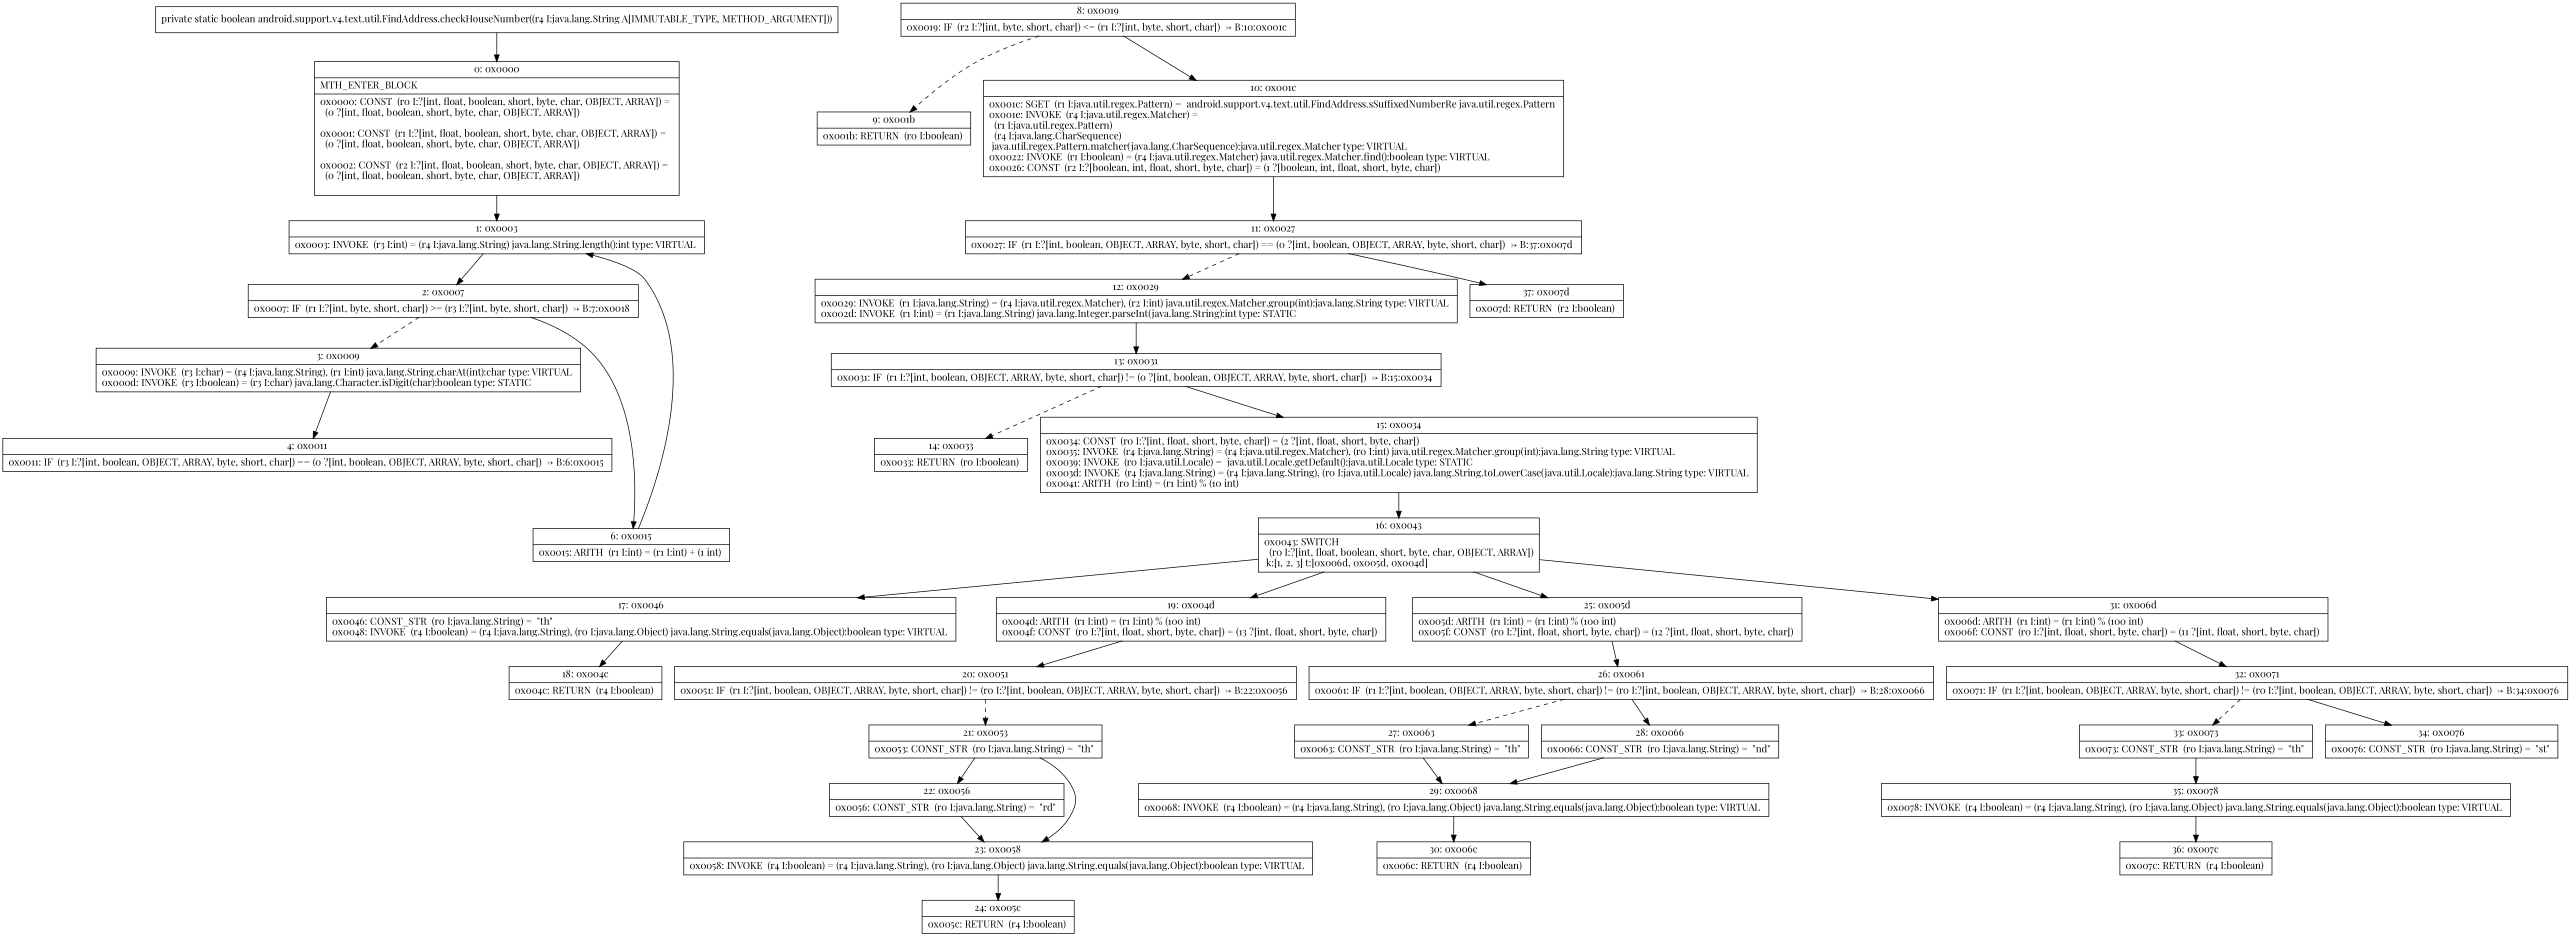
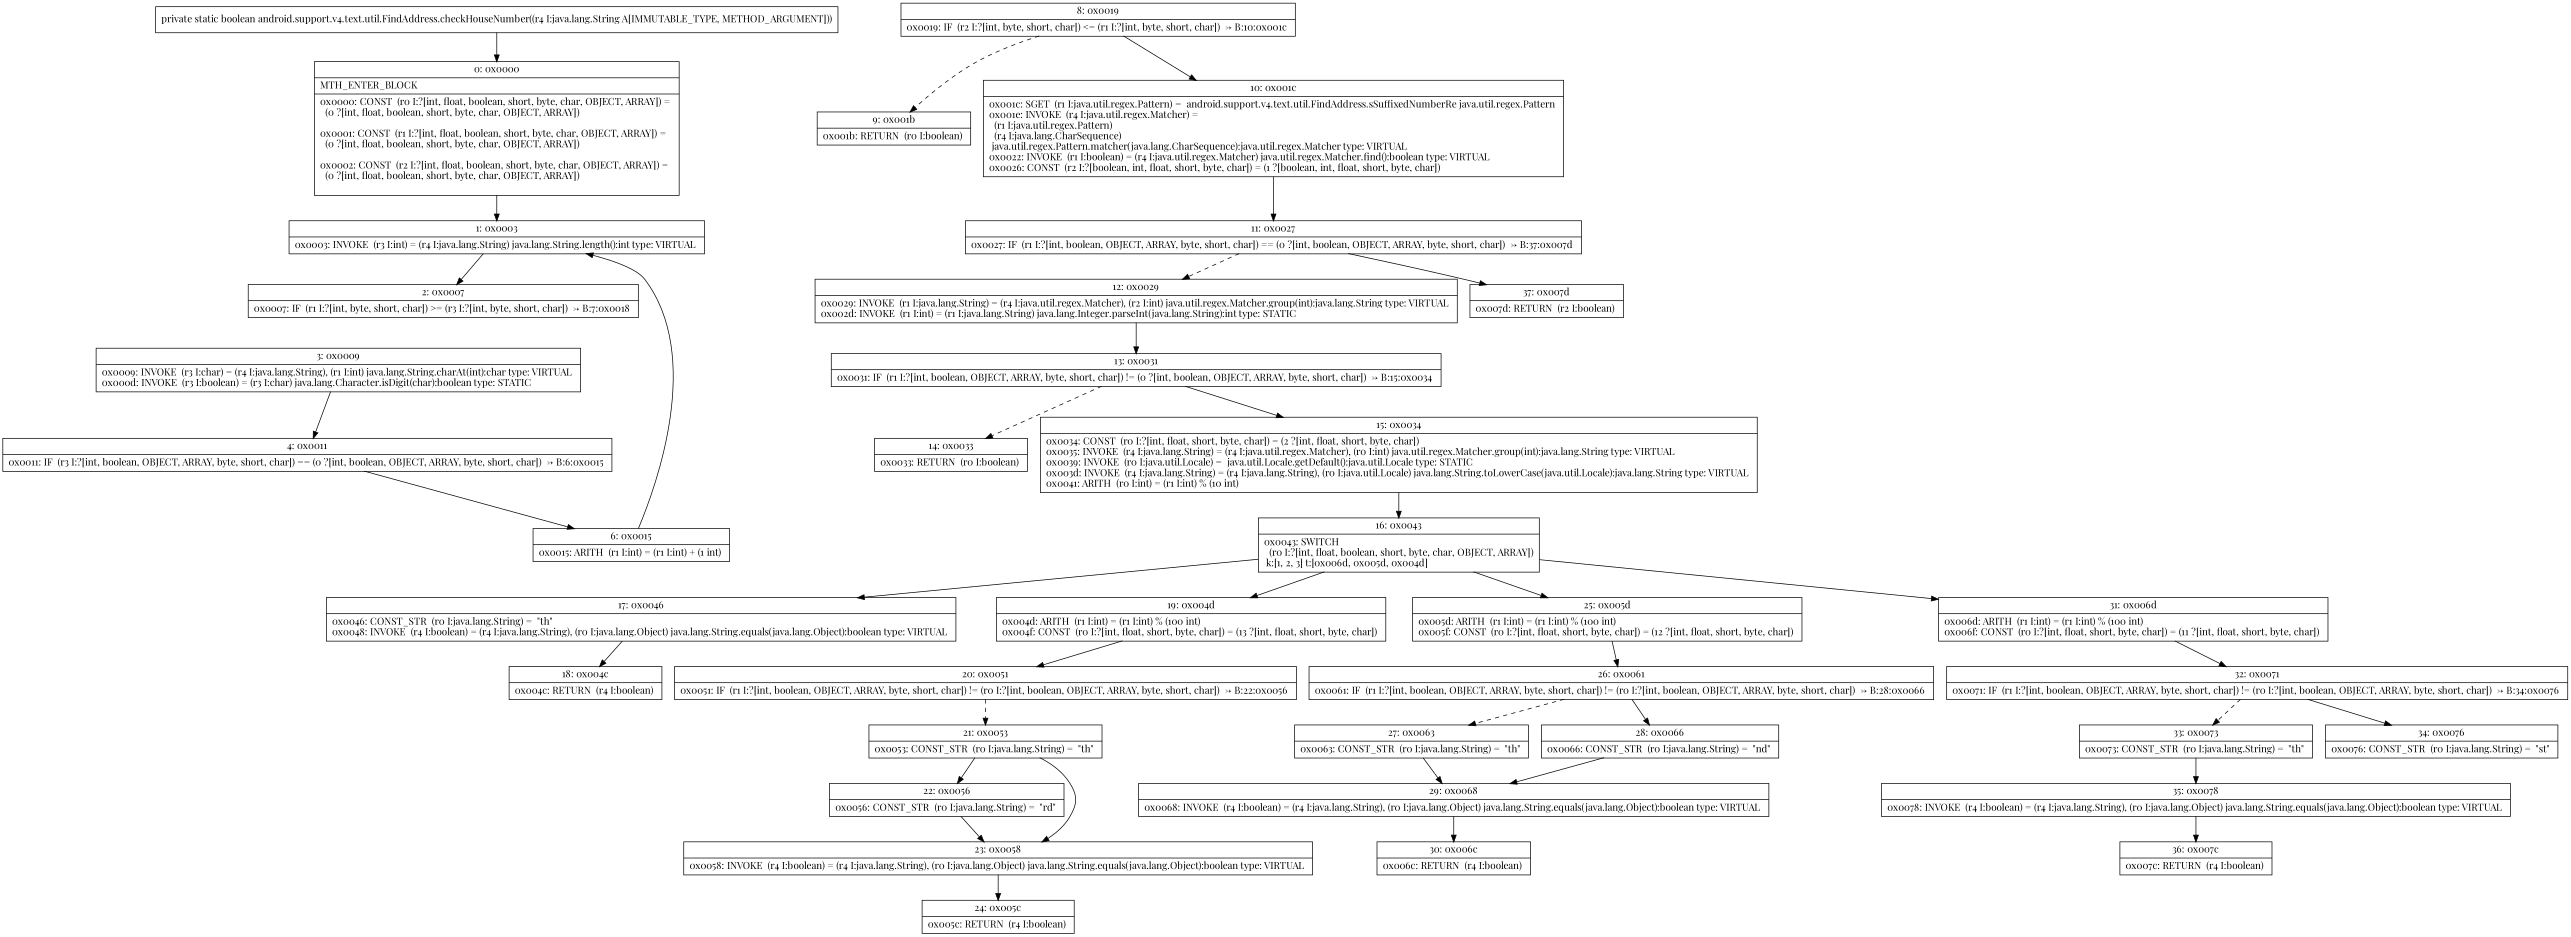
edge "2: 0x0007" -> "3: 0x0009": removed
edge "2: 0x0007" -> "6: 0x0015": now "4: 0x0011" -> "6: 0x0015"
